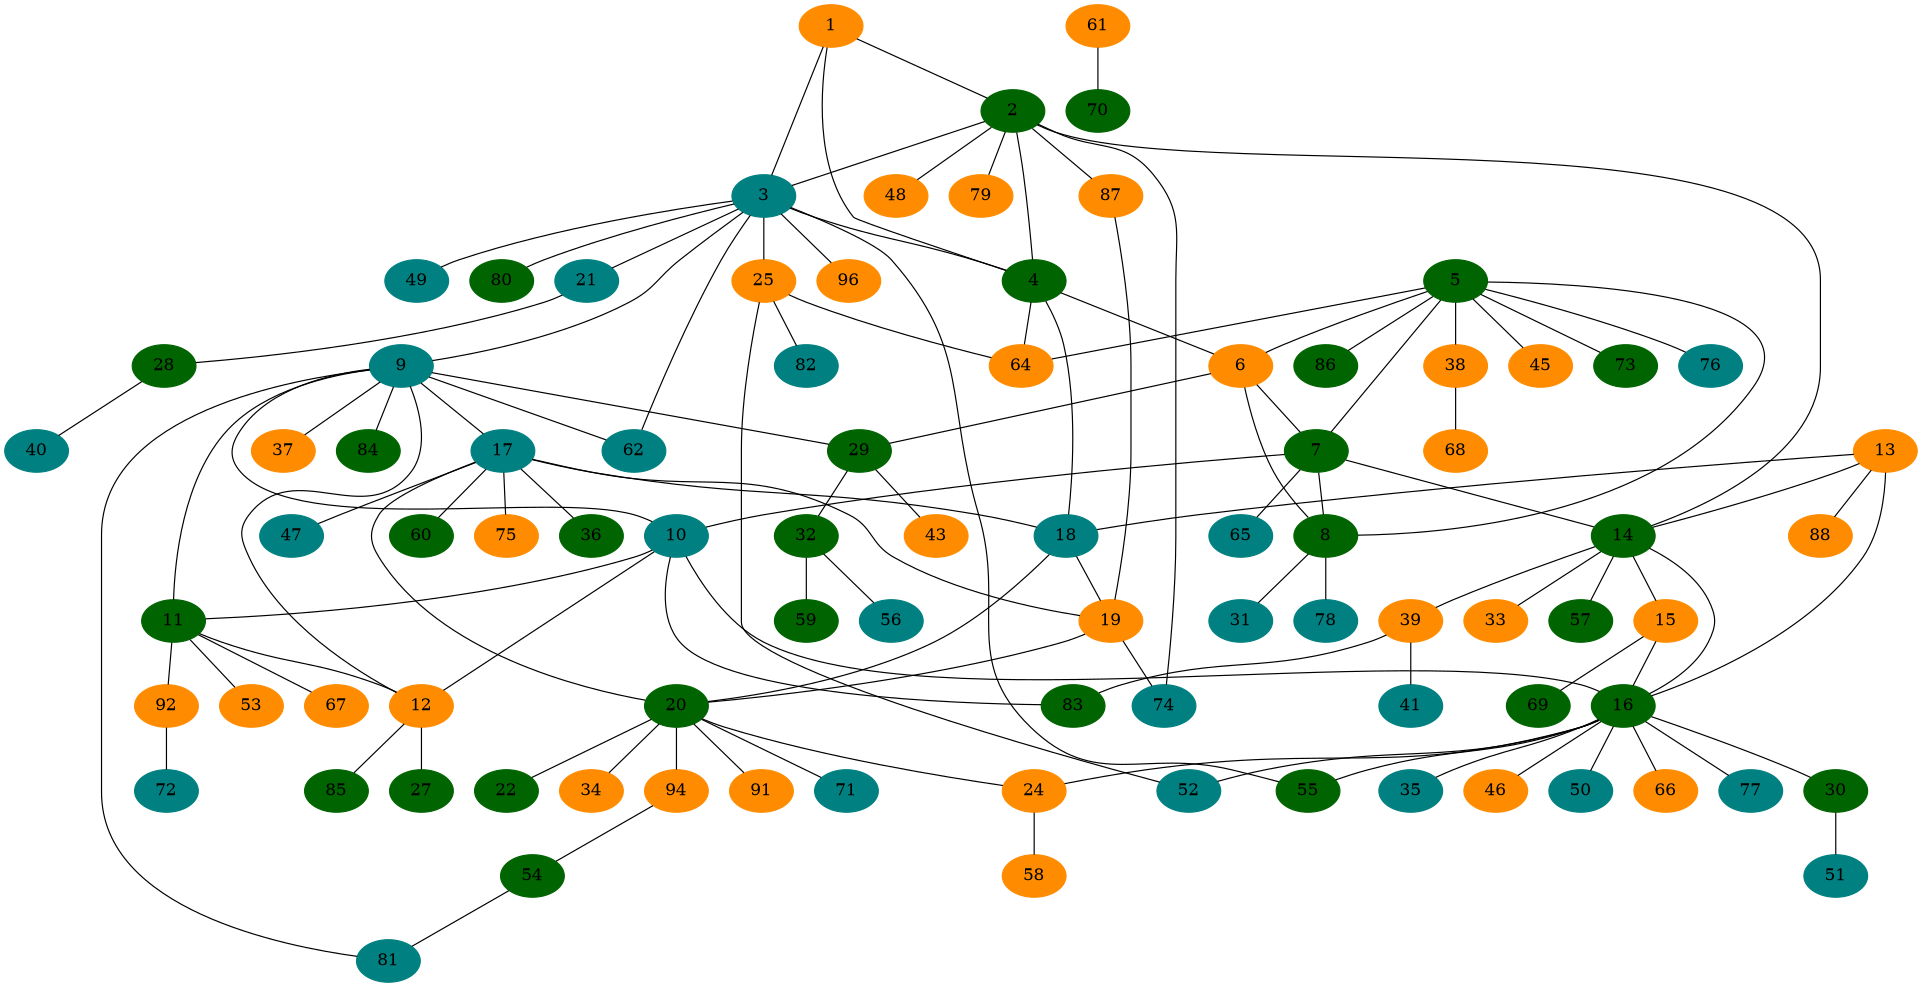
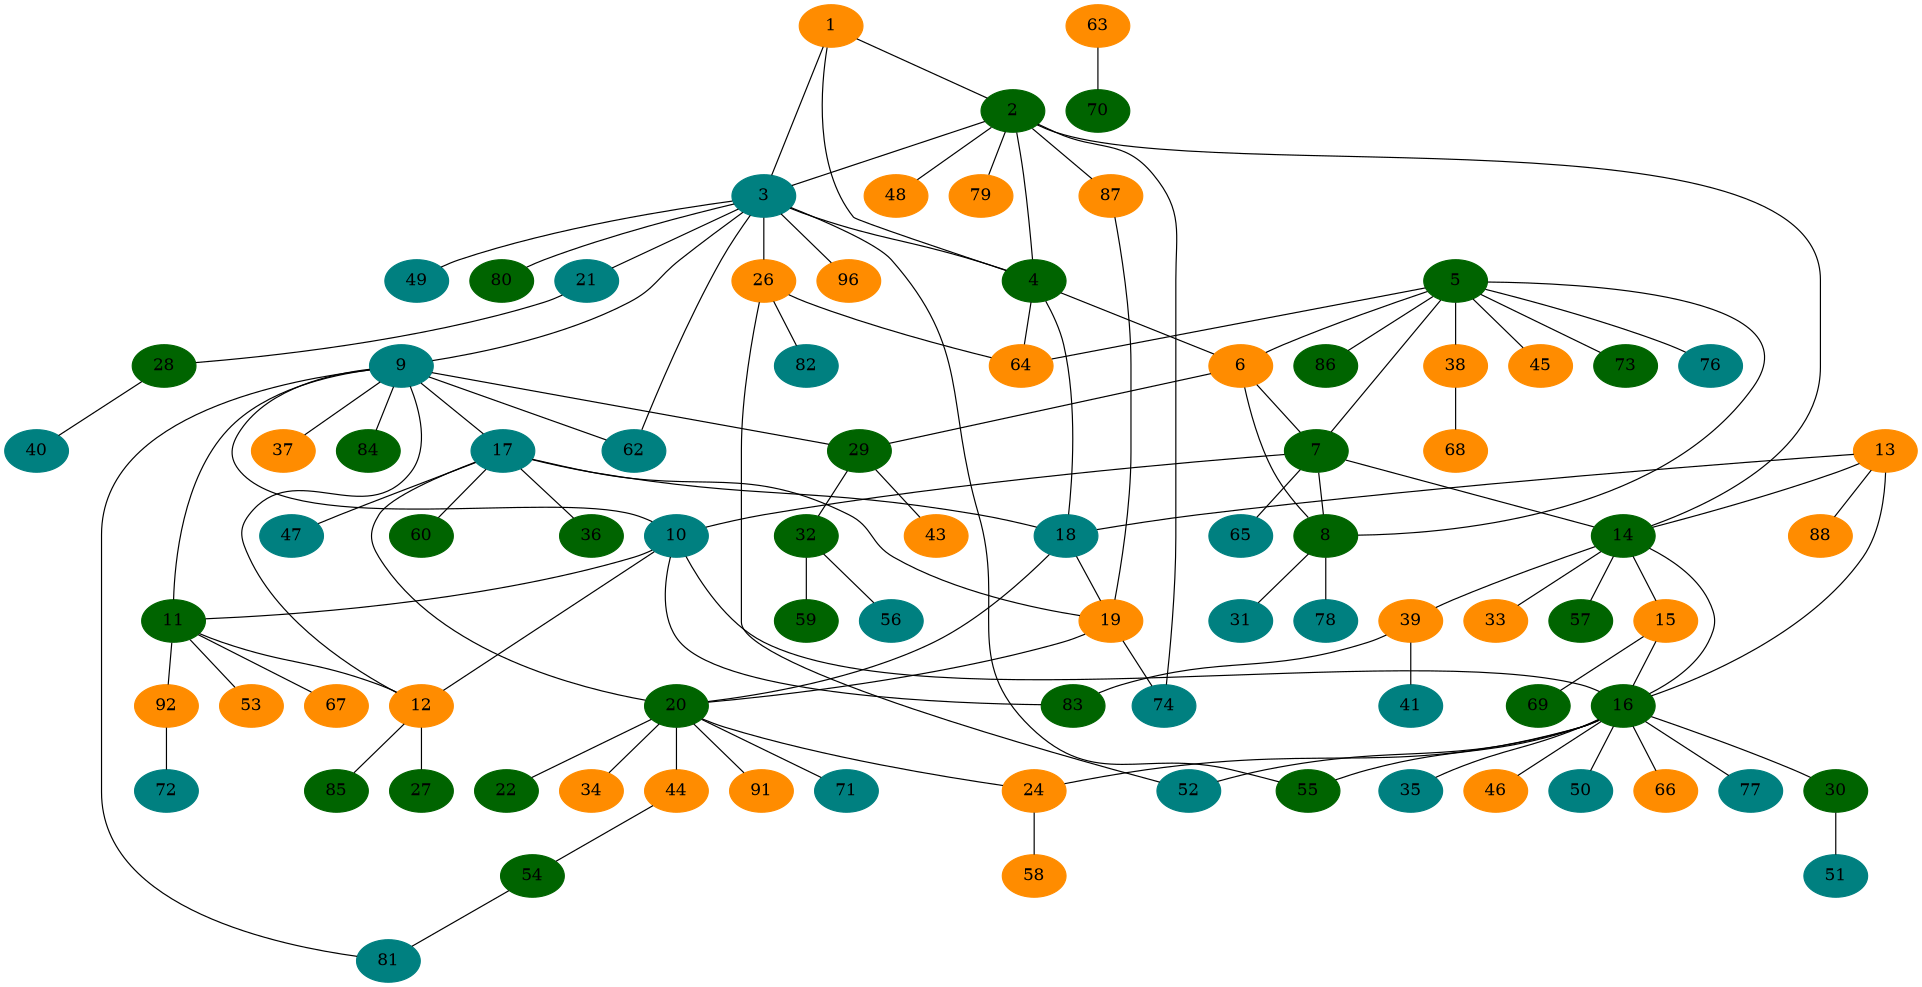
node "61": label "61" -> "63"
node "25": label "25" -> "26"
node "75": removed
node "94": label "94" -> "44"
